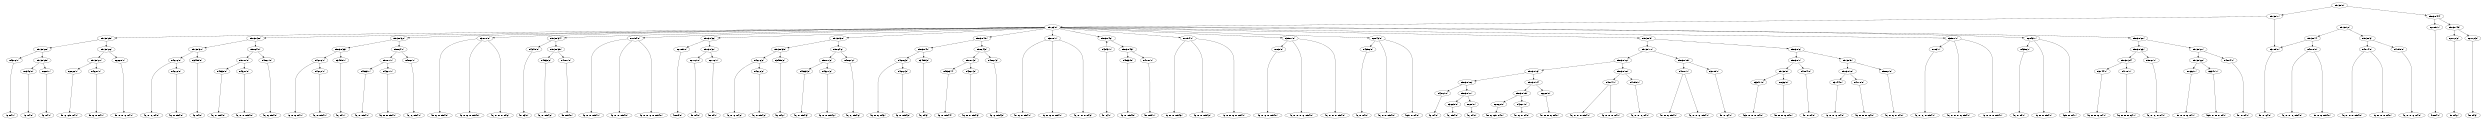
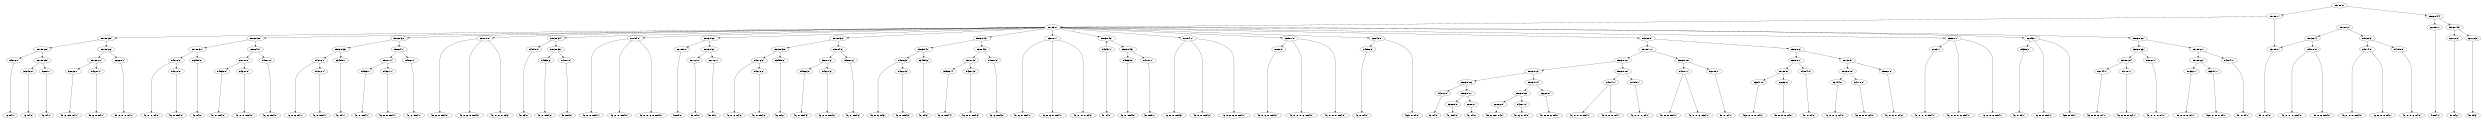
node "[C  F  A  Ais](0)": removed
